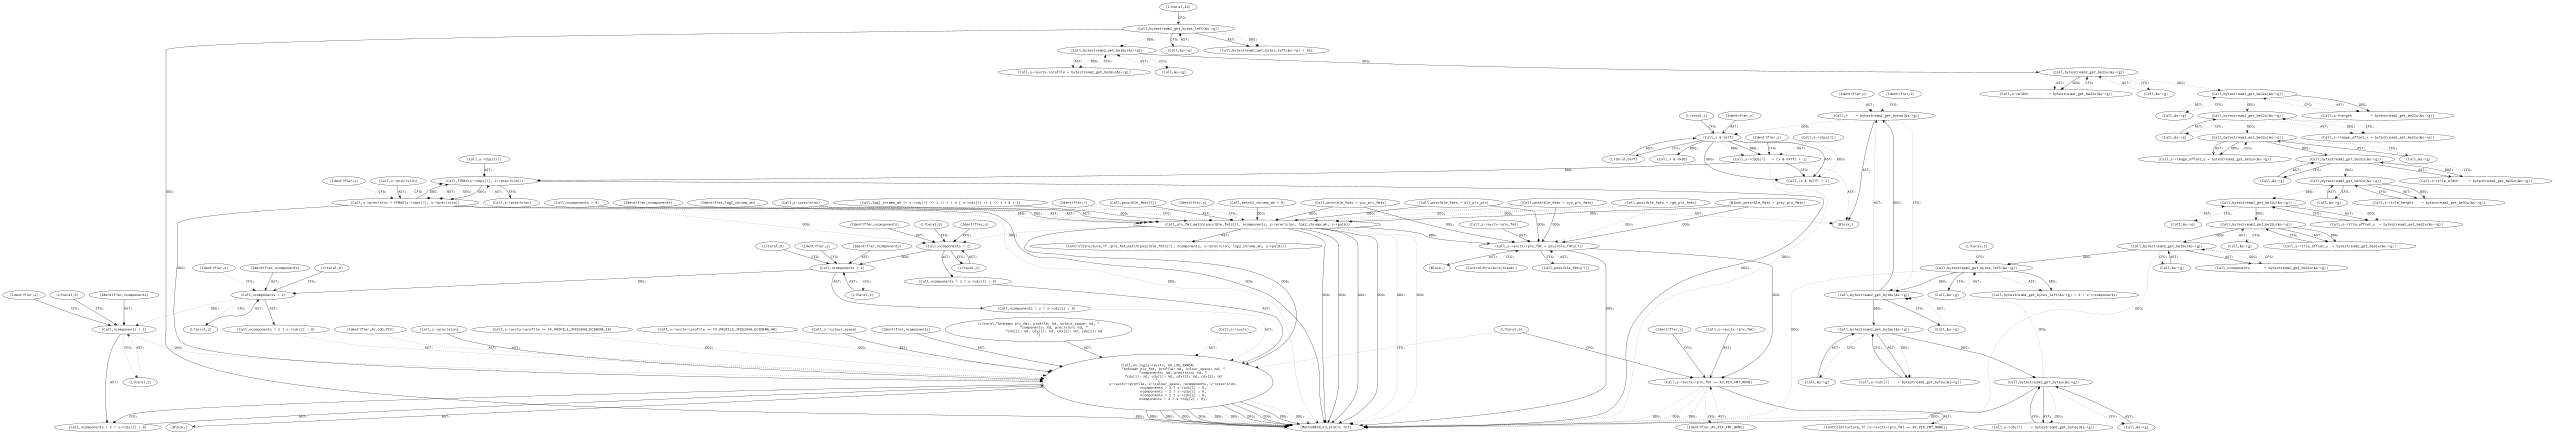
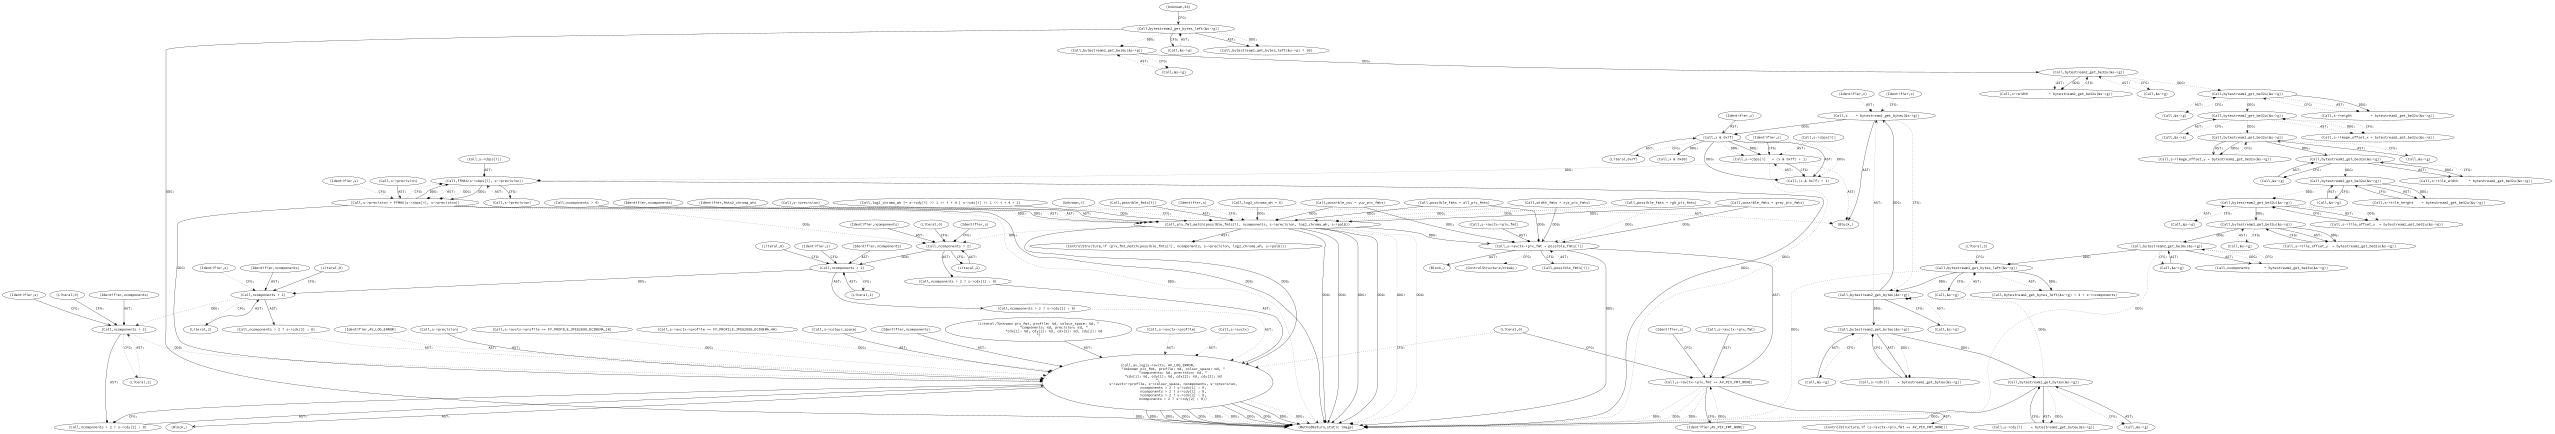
node "(Literal,36)": label "(Literal,36)" -> "(Unknown,36)"
node "(Call,s->avctx->profile = bytestream2_get_be16u(&s->g))": removed
node "(Literal,1)": removed
edge "(Call,x    = bytestream2_get_byteu(&s->g))" -> "(Call,x & 0x7f)": style dotted -> solid
edge "(Call,x & 0x7f)" -> "(Literal,0x7f)": style solid -> dotted
edge "(Call,(x & 0x7f) + 1)" -> "(Call,s->cbps[i]   = (x & 0x7f) + 1)": added, label "AST:"
edge "(Call,s->cbps[i]   = (x & 0x7f) + 1)" -> "(Call,FFMAX(s->cbps[i], s->precision))": style solid -> dotted
node "(Identifier,log2_chroma_wh)": label "(Identifier,log2_chroma_wh)" -> "(Identifier,fmts2_chroma_wh)"
node "(Identifier,i)": label "(Identifier,i)" -> "(Unknown,i)"
node "(Call,match2_chroma_wh = 0)": label "(Call,match2_chroma_wh = 0)" -> "(Call,log2_chroma_wh = 0)"
node "(Call,possible_fmts = yuv_pix_fmts)": label "(Call,possible_fmts = yuv_pix_fmts)" -> "(Call,possible_yuv = yuv_pix_fmts)"
node "(Call,possible_fmts = all_pix_pix)": label "(Call,possible_fmts = all_pix_pix)" -> "(Call,possible_fmts = all_pix_fmts)"
node "(Call,possible_fmts = xyz_pix_fmts)": label "(Call,possible_fmts = xyz_pix_fmts)" -> "(Call,width_fmts = xyz_pix_fmts)"
node "(Block,possible_fmts = gray_pix_fmts)": label "(Block,possible_fmts = gray_pix_fmts)" -> "(Call,possible_fmts = gray_pix_fmts)"
edge "(ControlStructure,break;)" -> "(Call,s->avctx->pix_fmt = possible_fmts[i])": reversed
edge "(Call,s->avctx->pix_fmt = possible_fmts[i])" -> "(Call,s->avctx->pix_fmt == AV_PIX_FMT_NONE)": label "DDG: " -> "AST: "
node "(Identifier,AV_LOG_PIX)": label "(Identifier,AV_LOG_PIX)" -> "(Identifier,AV_LOG_ERROR)"
node "(Call,s->avctx->profile)": added
edge "(Call,s->avctx->pix_fmt == AV_PIX_FMT_NONE)" -> "(Identifier,AV_PIX_FMT_NONE)": style dotted -> solid
edge "(Identifier,AV_PIX_FMT_NONE)" -> "(Call,s->avctx->pix_fmt == AV_PIX_FMT_NONE)": label "AST: " -> "DDG: "
node "(MethodReturn,static int)": label "(MethodReturn,static int)" -> "(MethodReturn,static image)"
